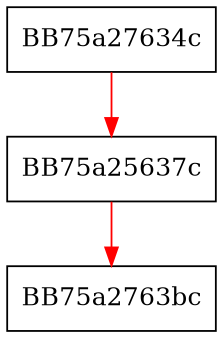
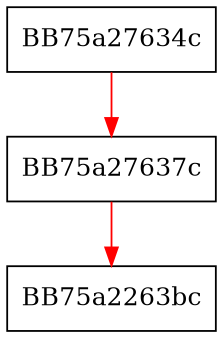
node "BB75a25637c": label "BB75a25637c" -> "BB75a27637c"
node "BB75a2763bc": label "BB75a2763bc" -> "BB75a2263bc"
